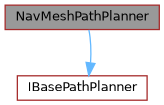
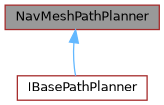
edge "NavMeshPathPlanner" -> "IBasePathPlanner": reversed
